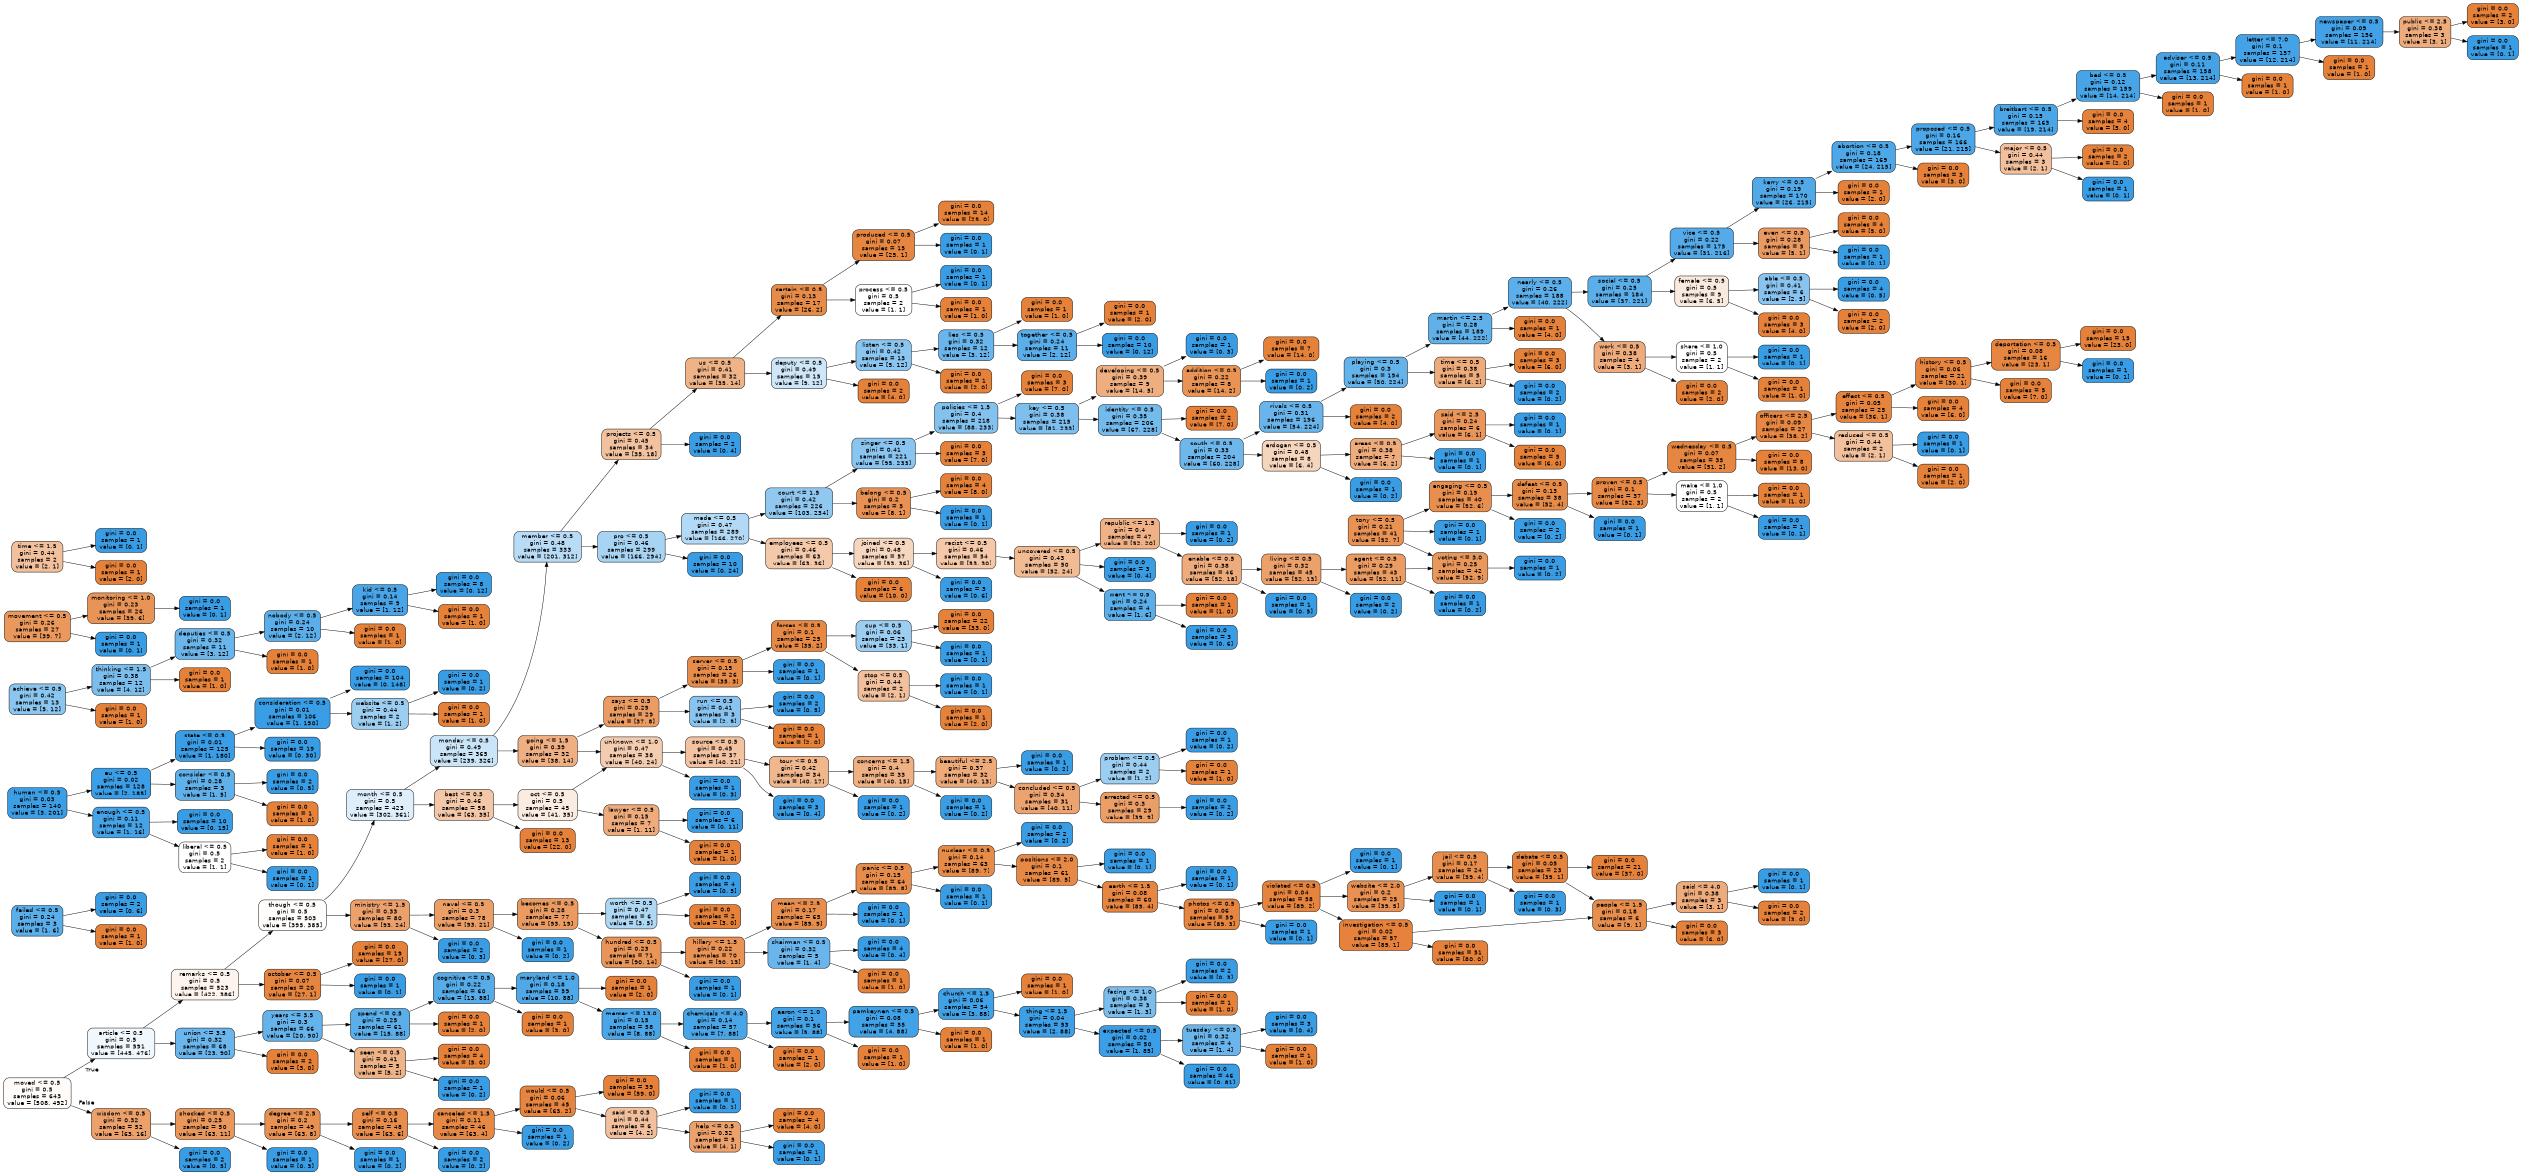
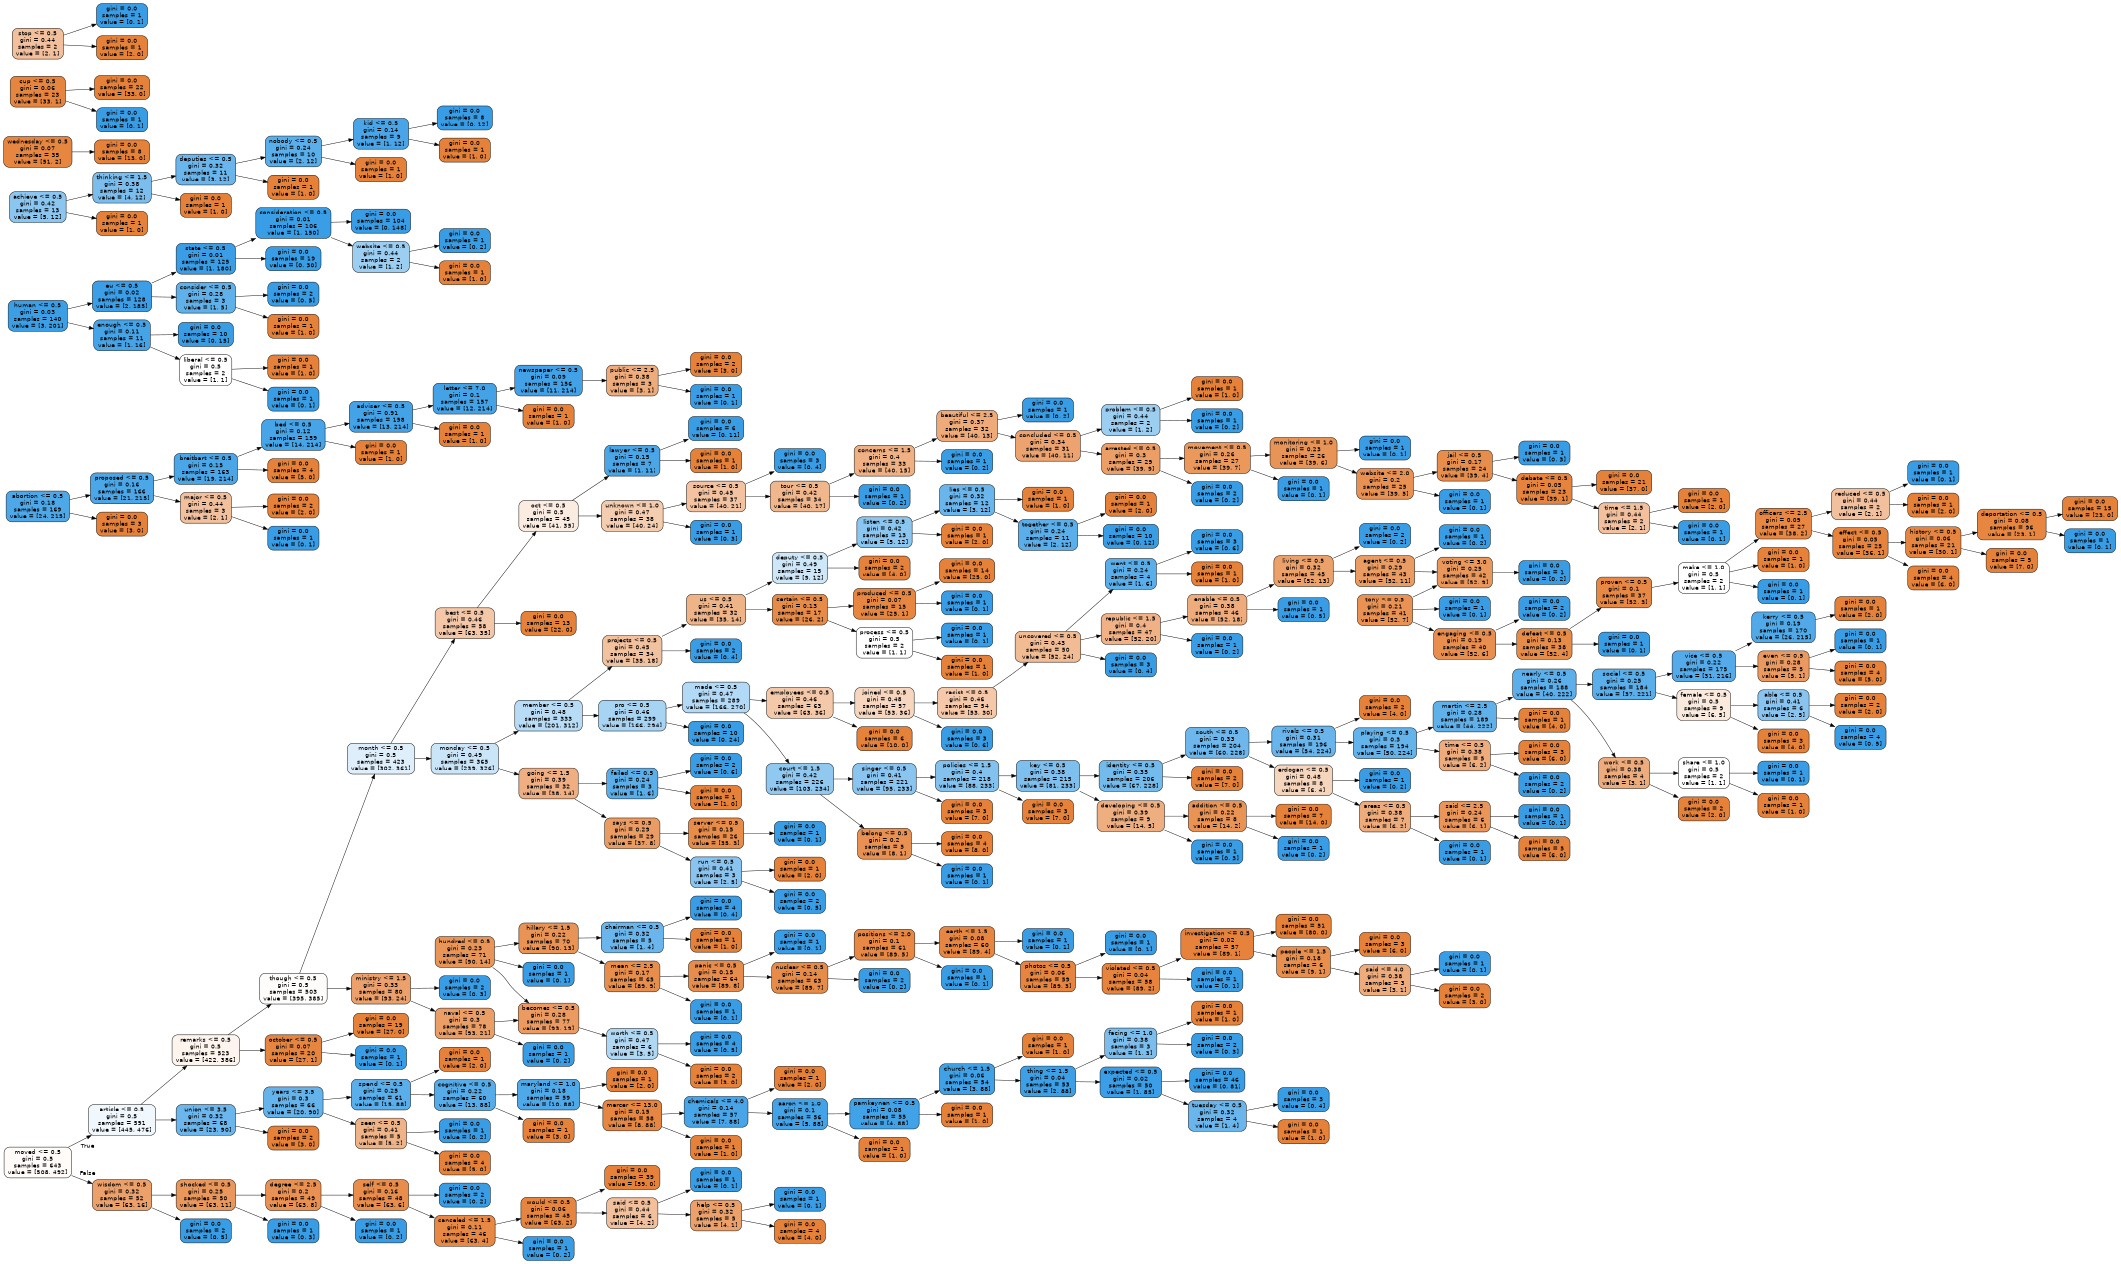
node "adviser <= 0.5 gini = 0.11 samples = 158 value = [13, 214]": label "adviser <= 0.5 gini = 0.11 samples = 158 value = [13, 214]" -> "adviser <= 0.5 gini = 0.91 samples = 158 value = [13, 214]"
edge "kerry <= 0.5 gini = 0.19 samples = 170 value = [26, 215]" -> "abortion <= 0.5 gini = 0.18 samples = 169 value = [24, 215]": removed
node "deportation <= 0.5 gini = 0.08 samples = 16 value = [23, 1]": label "deportation <= 0.5 gini = 0.08 samples = 16 value = [23, 1]" -> "deportation <= 0.5 gini = 0.08 samples = 96 value = [23, 1]"
edge "wednesday <= 0.5 gini = 0.07 samples = 35 value = [51, 2]" -> "officers <= 2.5 gini = 0.09 samples = 27 value = [38, 2]": now "make <= 1.0 gini = 0.5 samples = 2 value = [1, 1]" -> "officers <= 2.5 gini = 0.09 samples = 27 value = [38, 2]"
edge "arrested <= 0.5 gini = 0.3 samples = 29 value = [39, 9]" -> "movement <= 0.5 gini = 0.26 samples = 27 value = [39, 7]": added
edge "proven <= 0.5 gini = 0.1 samples = 37 value = [52, 3]" -> "wednesday <= 0.5 gini = 0.07 samples = 35 value = [51, 2]": removed
node "forces <= 0.5 gini = 0.1 samples = 25 value = [35, 2]": removed
node "cup <= 0.5 gini = 0.06 samples = 23 value = [33, 1]": fillcolor #399de57f -> #e58139f7
edge "going <= 1.5 gini = 0.39 samples = 32 value = [38, 14]" -> "unknown <= 1.0 gini = 0.47 samples = 38 value = [40, 24]": now "going <= 1.5 gini = 0.39 samples = 32 value = [38, 14]" -> "failed <= 0.5 gini = 0.24 samples = 3 value = [1, 6]"
node "lawyer <= 0.5 gini = 0.15 samples = 7 value = [1, 11]": fillcolor #e58139aa -> #399de5e8
node "enough <= 0.5 gini = 0.11 samples = 12 value = [1, 16]": label "enough <= 0.5 gini = 0.11 samples = 12 value = [1, 16]" -> "enough <= 0.5 gini = 0.11 samples = 11 value = [1, 16]"
edge "debate <= 0.5 gini = 0.05 samples = 23 value = [39, 1]" -> "people <= 1.5 gini = 0.18 samples = 6 value = [9, 1]": now "debate <= 0.5 gini = 0.05 samples = 23 value = [39, 1]" -> "time <= 1.5 gini = 0.44 samples = 2 value = [2, 1]"
edge "violated <= 0.5 gini = 0.04 samples = 58 value = [89, 2]" -> "website <= 2.0 gini = 0.2 samples = 25 value = [39, 5]": now "monitoring <= 1.0 gini = 0.23 samples = 26 value = [39, 6]" -> "website <= 2.0 gini = 0.2 samples = 25 value = [39, 5]"
edge "becomes <= 0.5 gini = 0.28 samples = 77 value = [93, 19]" -> "hundred <= 0.5 gini = 0.23 samples = 71 value = [90, 14]": reversed
node "mercer <= 13.0 gini = 0.15 samples = 58 value = [8, 88]": fillcolor #399de5e8 -> #e58139f5
